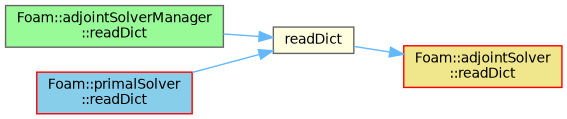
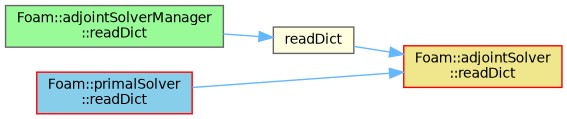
edge "Foam::primalSolver ::readDict" -> "readDict": now "Foam::primalSolver ::readDict" -> "Foam::adjointSolver ::readDict"
